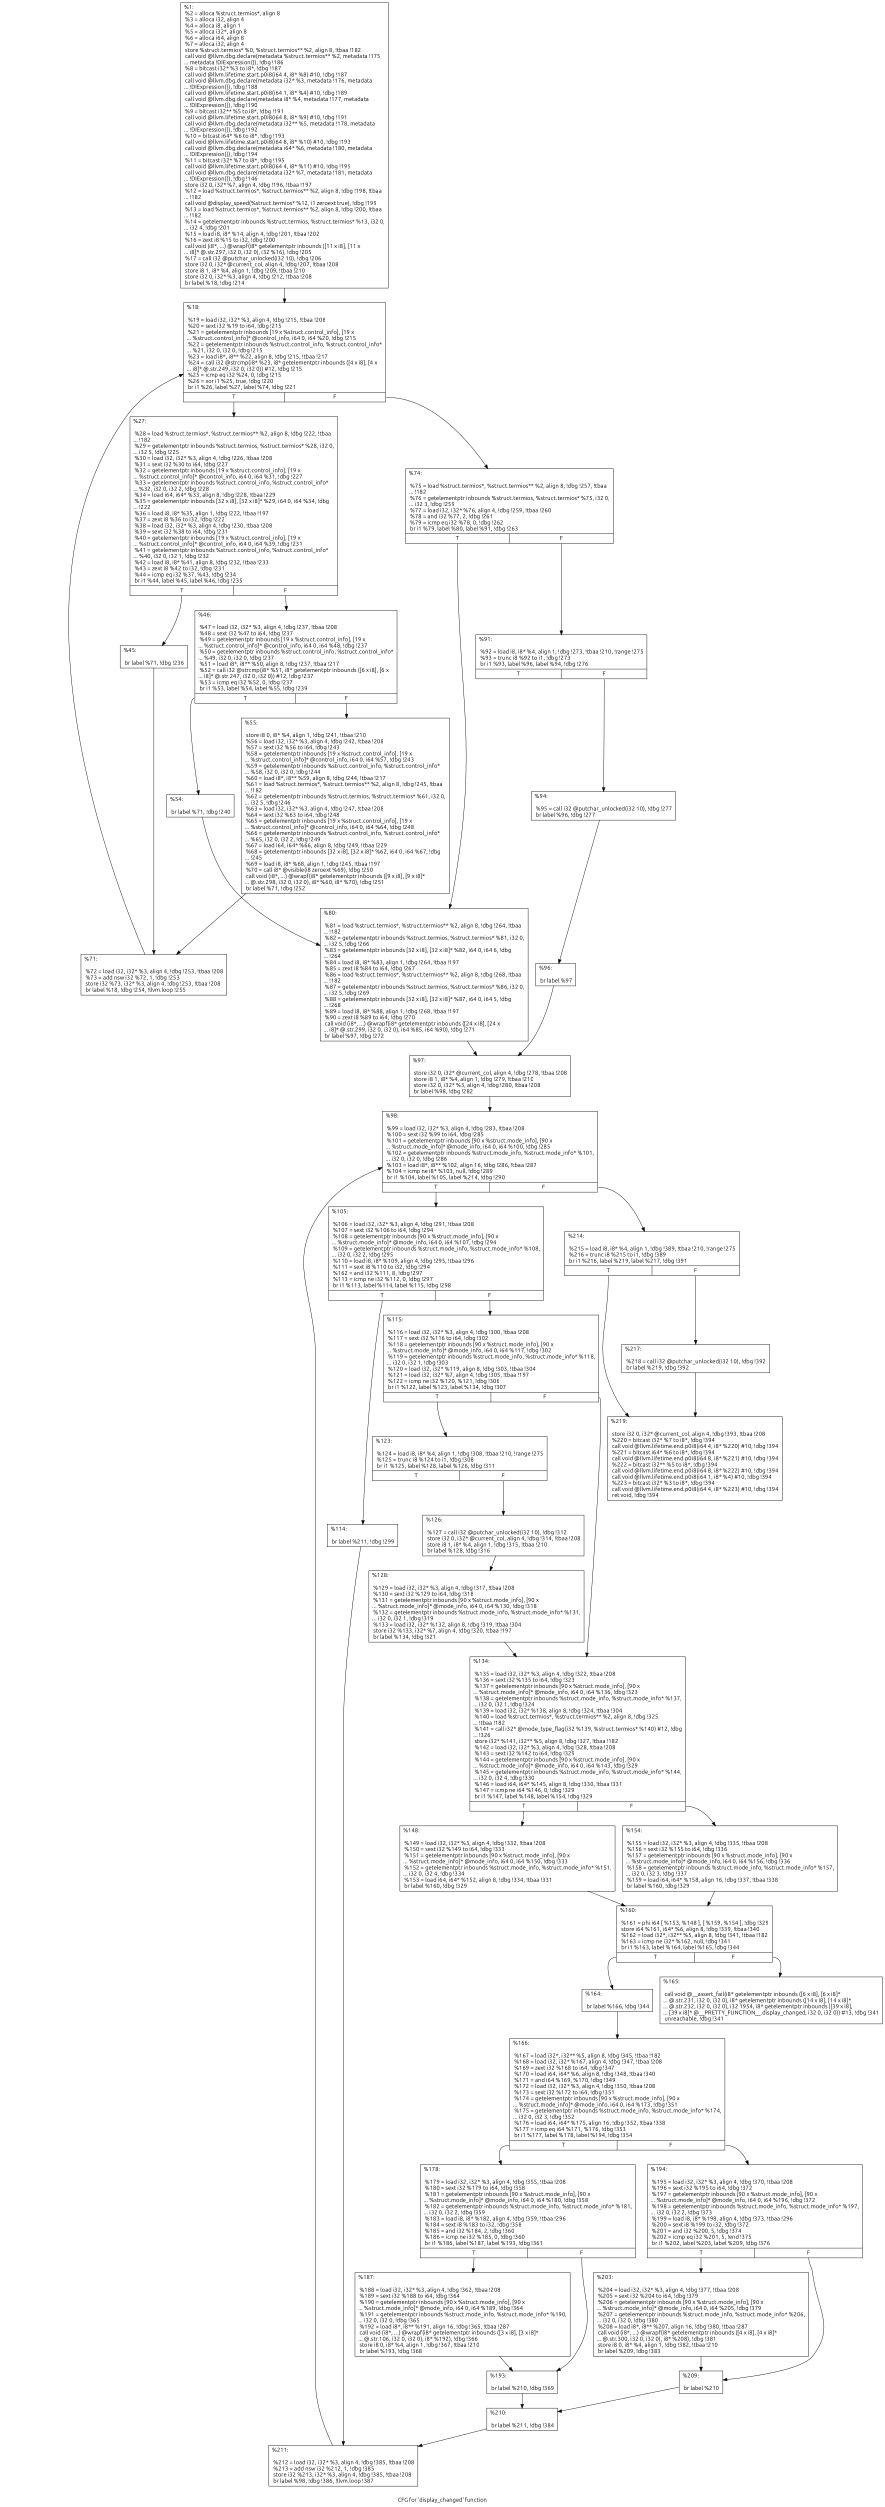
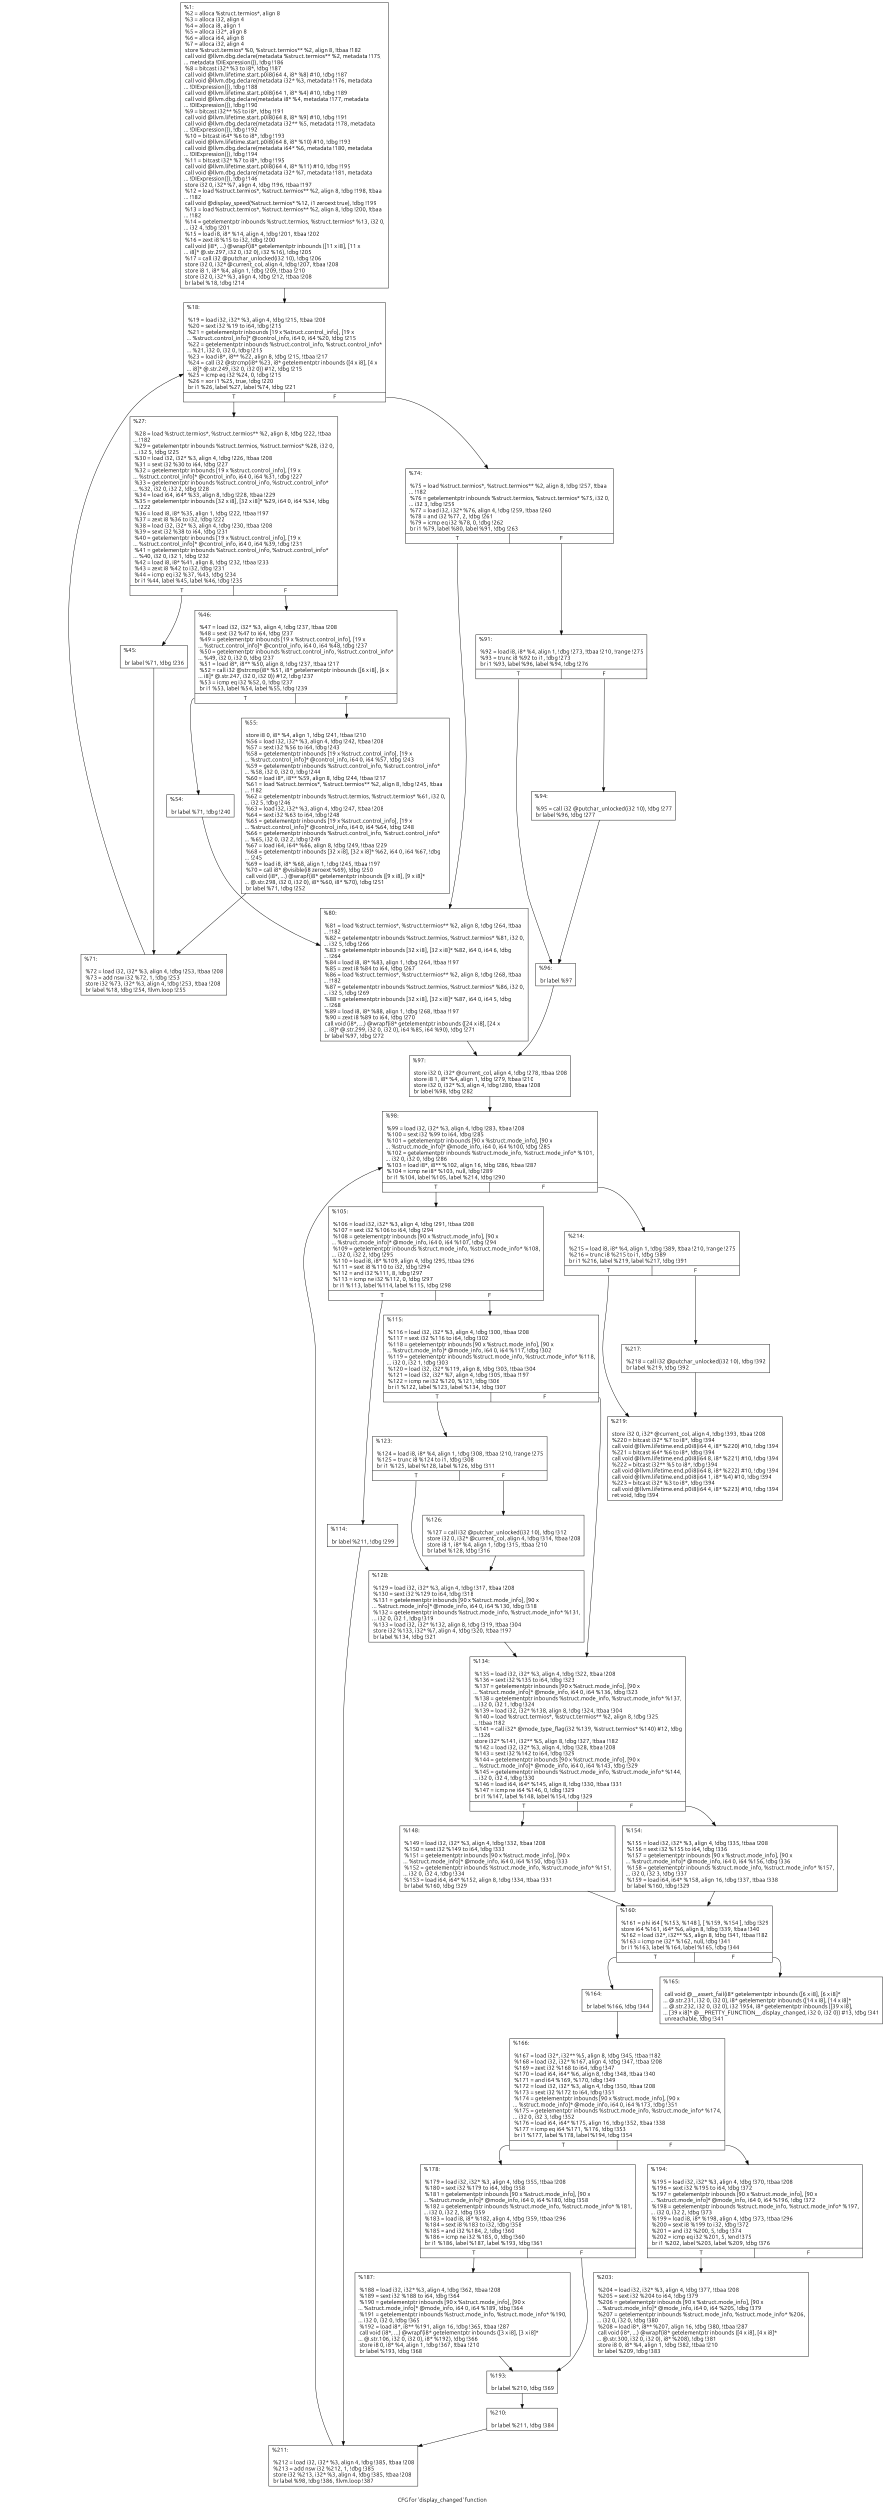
edge "%91:" -> "%96:": added
node "%105:": text "%162 = and i32 %111, 8, !dbg !297" -> "%112 = and i32 %111, 8, !dbg !297"
edge "%123:" -> "%128:": added
node "%209:": removed
